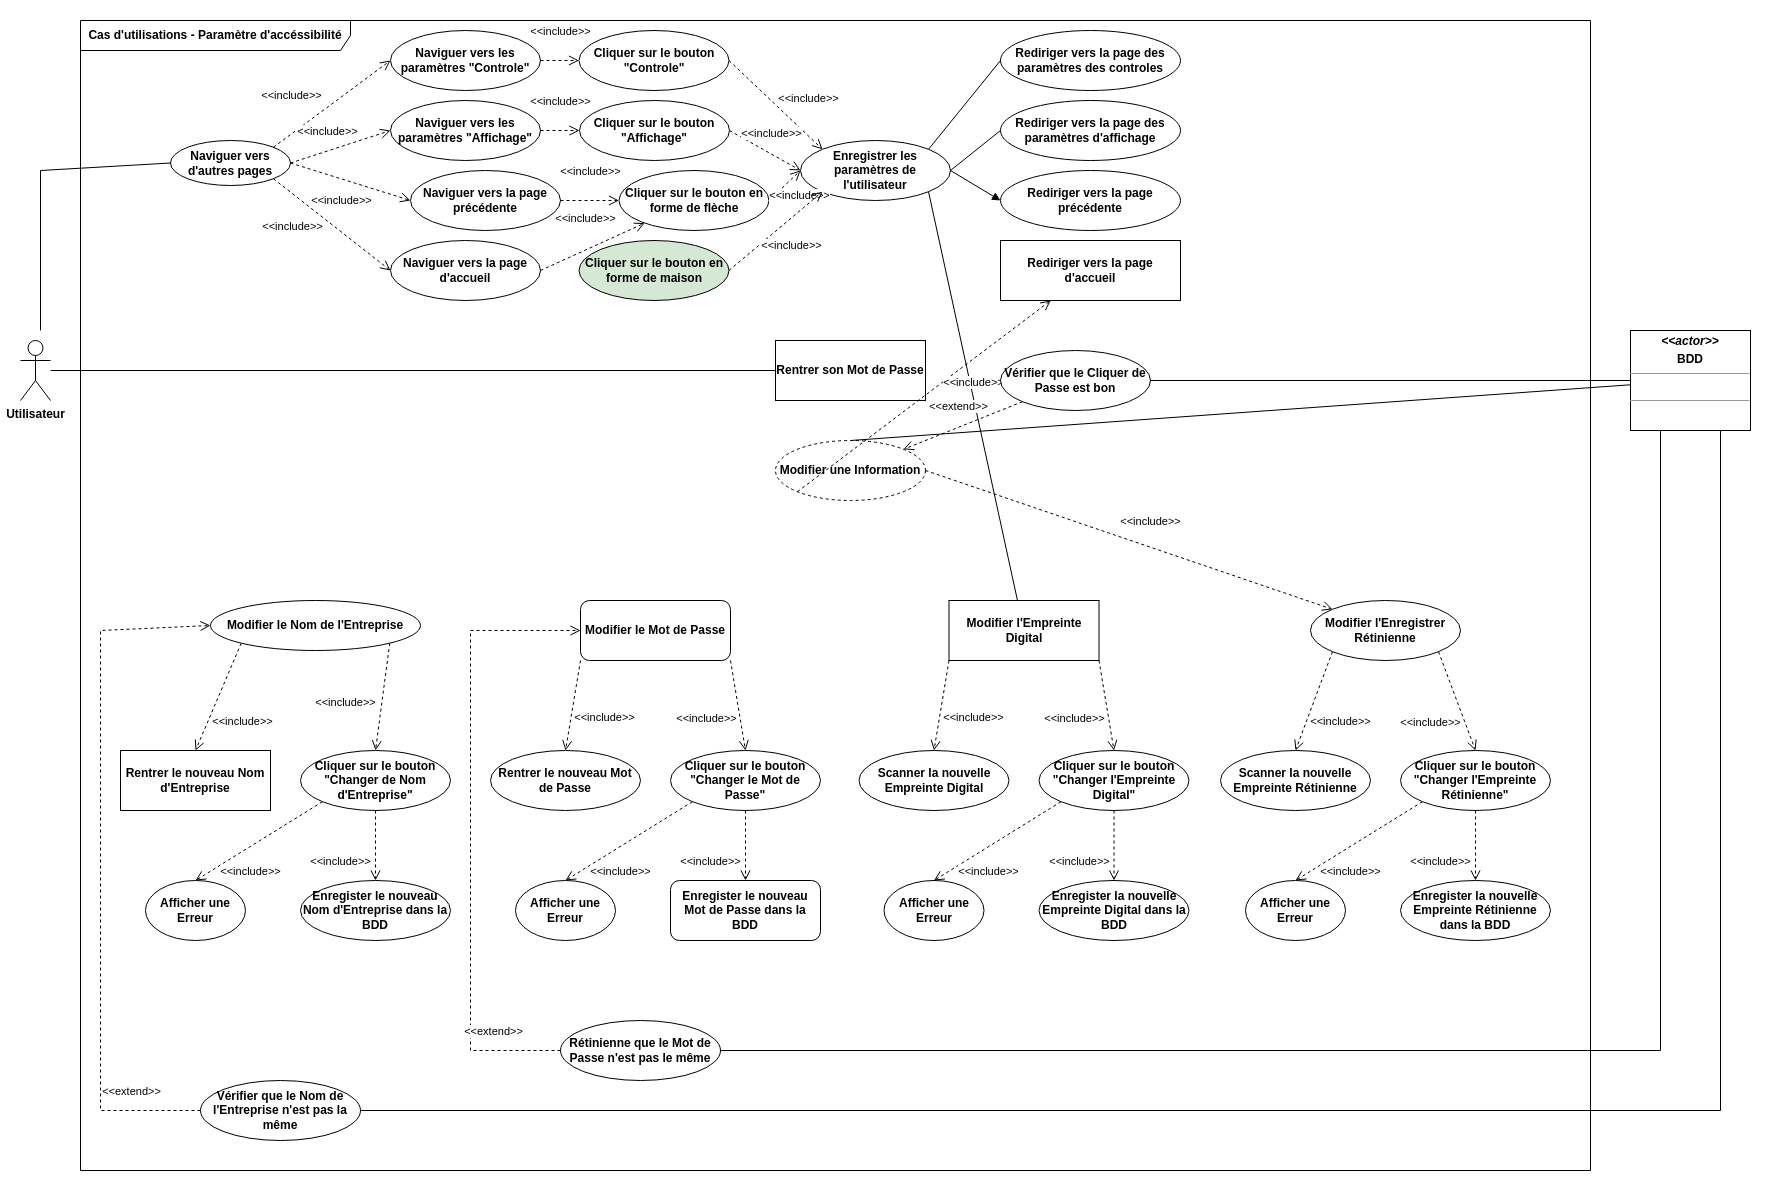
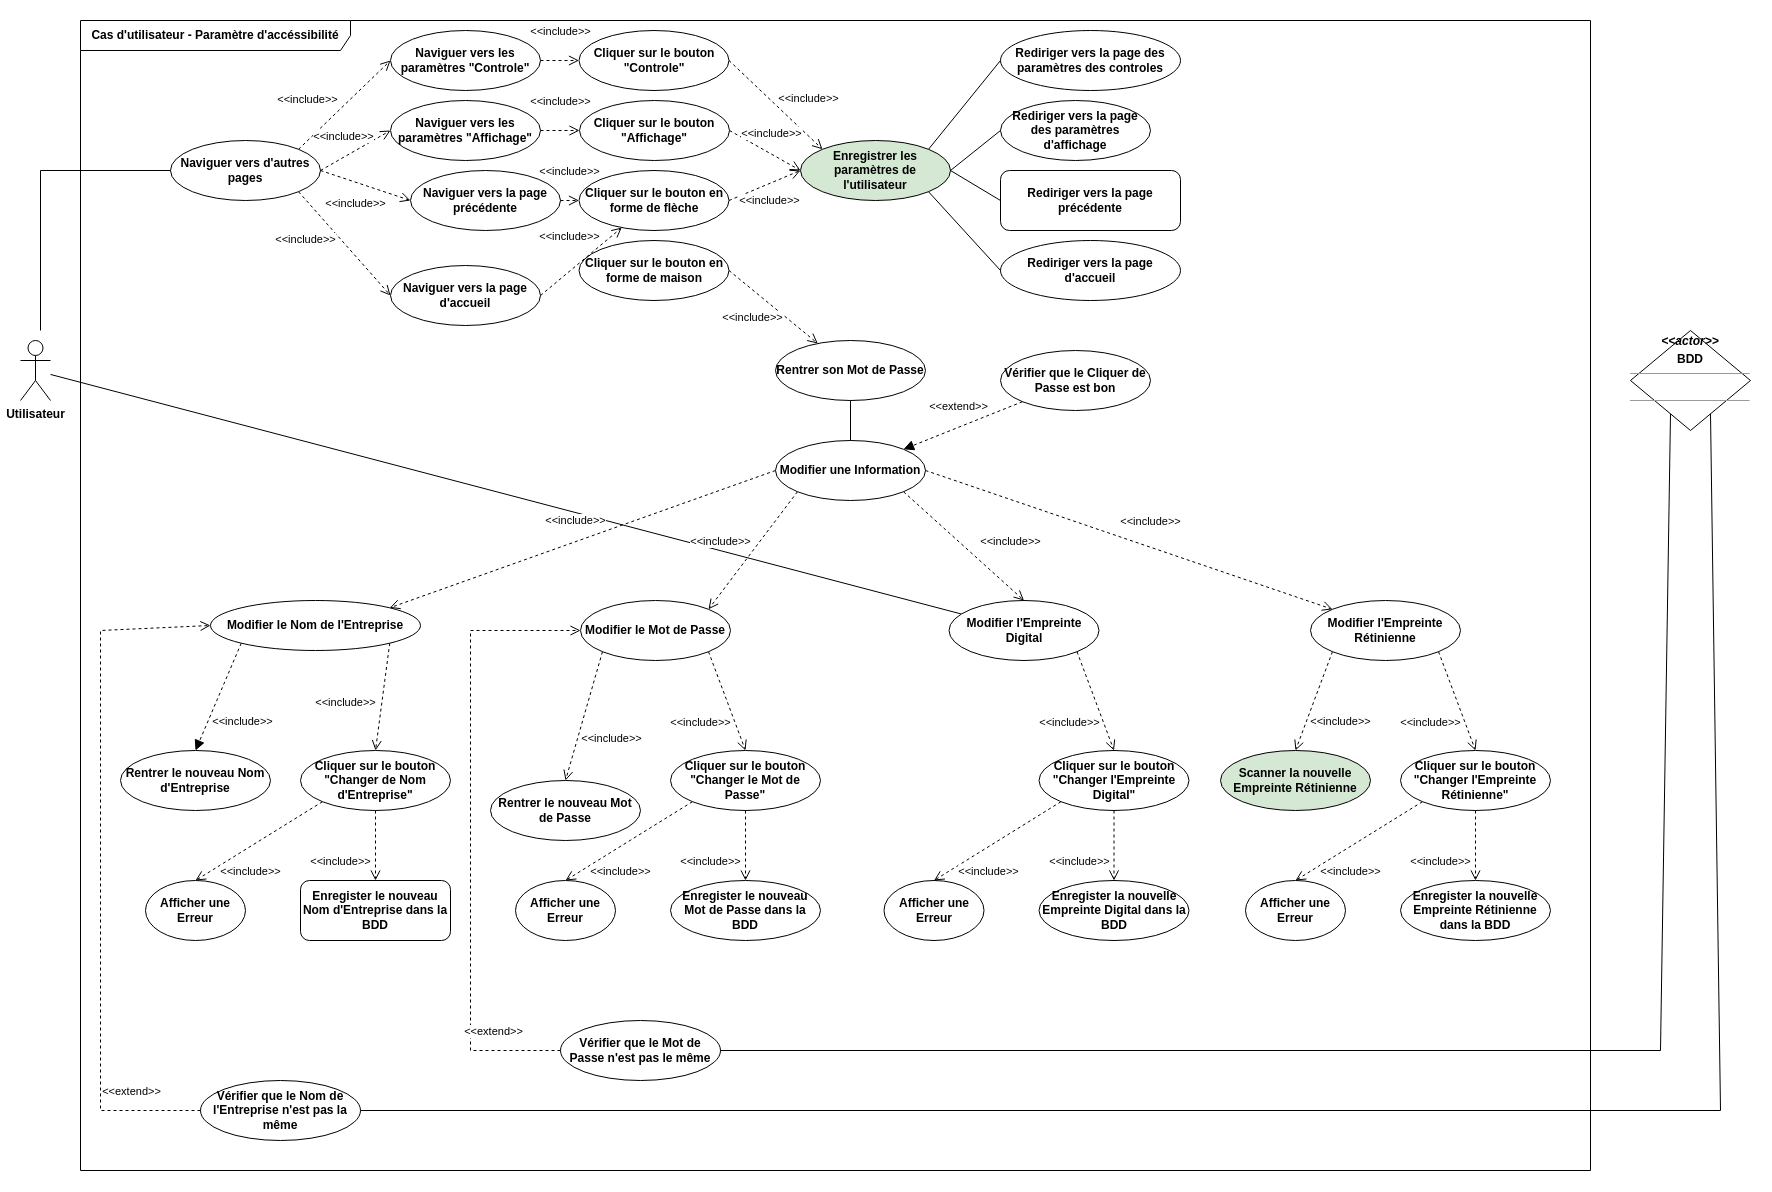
node "Cas d'utilisations - Paramètre d'accéssibilité": label "Cas d'utilisations - Paramètre d'accéssibilité" -> "Cas d'utilisateur - Paramètre d'accéssibilité"
node "Rediriger vers la page des paramètres d'affichage": size 180x60 -> 150x60
node "Naviguer vers d'autres pages": size 120x45 -> 150x60
node "Enregistrer les paramètres de l'utilisateur": fillcolor #ffffff -> #d5e8d4
edge "Enregistrer les paramètres de l'utilisateur" -> "Rediriger vers la page précédente": arrowhead block -> none
node "Cliquer sur le bouton en forme de flèche": moved (694, 201) -> (654, 201)
node "Rediriger vers la page précédente": shape ellipse -> rounded rectangle
edge "Cliquer sur le bouton en forme de maison" -> "Enregistrer les paramètres de l'utilisateur": now "Cliquer sur le bouton en forme de maison" -> "Rentrer son Mot de Passe"
node "Naviguer vers la page d'accueil": moved (466, 271) -> (466, 296)
node "Cliquer sur le bouton en forme de maison": fillcolor #d5e8d4 -> #ffffff
node "Rediriger vers la page d'accueil": shape rectangle -> ellipse
edge "Enregistrer les paramètres de l'utilisateur" -- "Modifier l'Empreinte Digital": now "Enregistrer les paramètres de l'utilisateur" -- "Rediriger vers la page d'accueil"
edge "Utilisateur" -- "Rentrer son Mot de Passe": now "Utilisateur" -- "Modifier l'Empreinte Digital"
node "Rentrer son Mot de Passe": shape rectangle -> ellipse
edge "Vérifier que le Cliquer de Passe est bon" -- "<<actor>> BDD": removed
node "<<actor>> BDD": shape rectangle -> diamond
edge "Modifier une Information" -> "Rediriger vers la page d'accueil": now "Modifier une Information" -> "Modifier le Mot de Passe"
edge "<<actor>> BDD" -- "Modifier une Information": now "Rentrer son Mot de Passe" -- "Modifier une Information"
edge "Vérifier que le Cliquer de Passe est bon" -> "Modifier une Information": arrowhead open -> block
node "Modifier une Information": style dashed -> solid
edge "Modifier une Information" -> "Modifier le Nom de l'Entreprise": added, label "<<include>>"
edge "Modifier une Information" -> "Modifier l'Empreinte Digital": added, label "<<include>>"
node "Modifier le Mot de Passe": shape rounded rectangle -> ellipse
node "Modifier l'Empreinte Digital": shape rectangle -> ellipse
node "Modifier l'Enregistrer Rétinienne": label "Modifier l'Enregistrer Rétinienne" -> "Modifier l'Empreinte Rétinienne"
edge "Modifier l'Empreinte Digital" -> "Scanner la nouvelle Empreinte Digital": removed, label "<<include>>"
edge "Modifier le Nom de l'Entreprise" -> "Rentrer le nouveau Nom d'Entreprise": arrowhead open -> block
node "Rentrer le nouveau Nom d'Entreprise": shape rectangle -> ellipse
node "Rentrer le nouveau Mot de Passe": moved (566, 781) -> (566, 811)
node "Scanner la nouvelle Empreinte Digital": removed
node "Scanner la nouvelle Empreinte Rétinienne": fillcolor #ffffff -> #d5e8d4
node "Enregister le nouveau Nom d'Entreprise dans la BDD": shape ellipse -> rounded rectangle
node "Enregister le nouveau Mot de Passe dans la BDD": shape rounded rectangle -> ellipse
node "Rétinienne que le Mot de Passe n'est pas le même": label "Rétinienne que le Mot de Passe n'est pas le même" -> "Vérifier que le Mot de Passe n'est pas le même"
